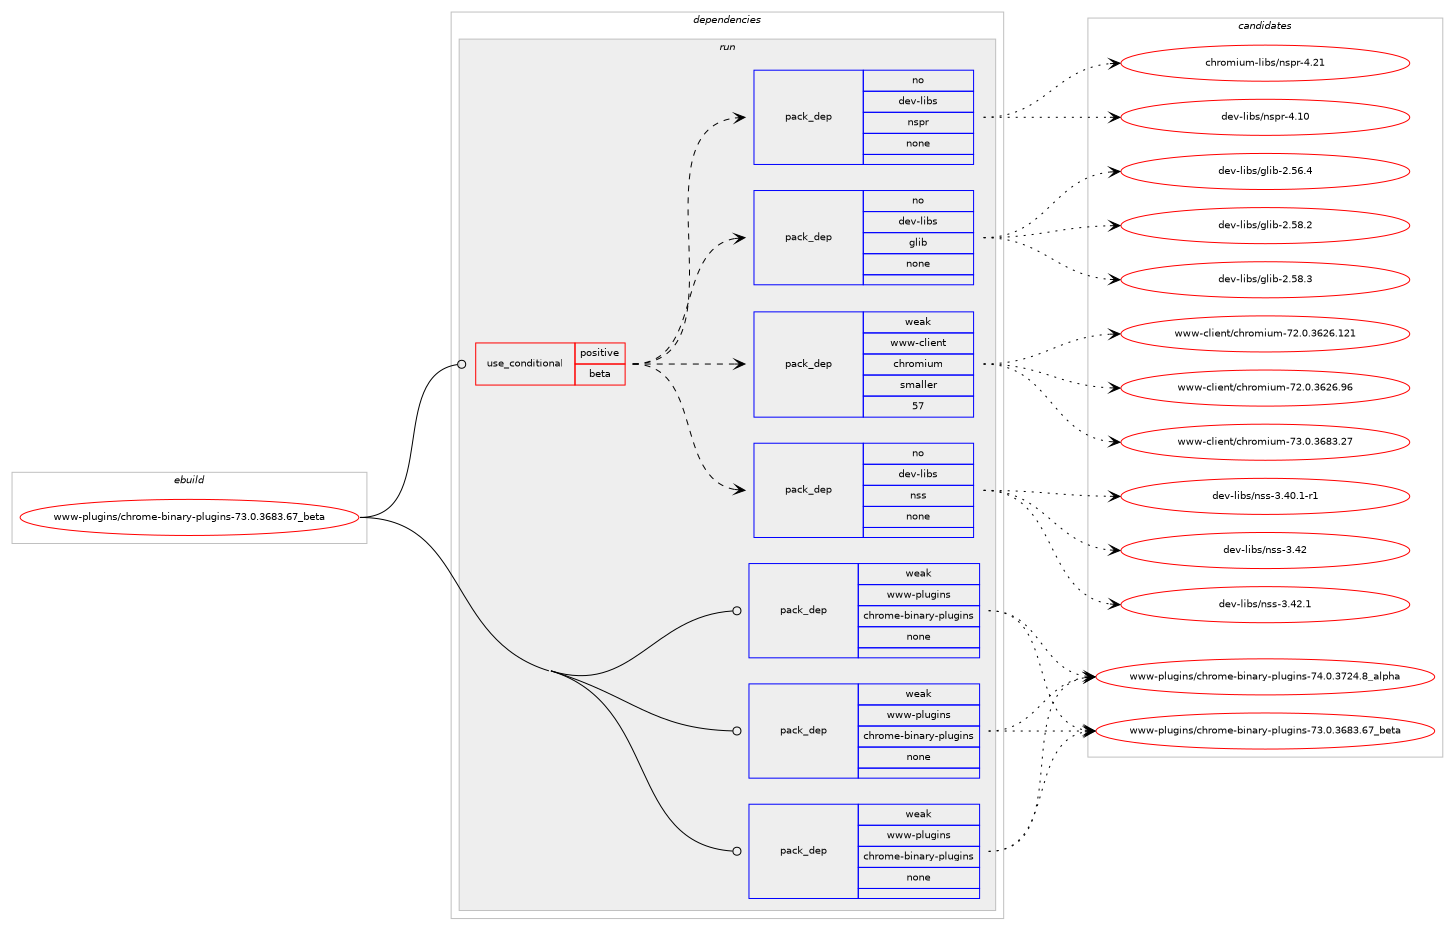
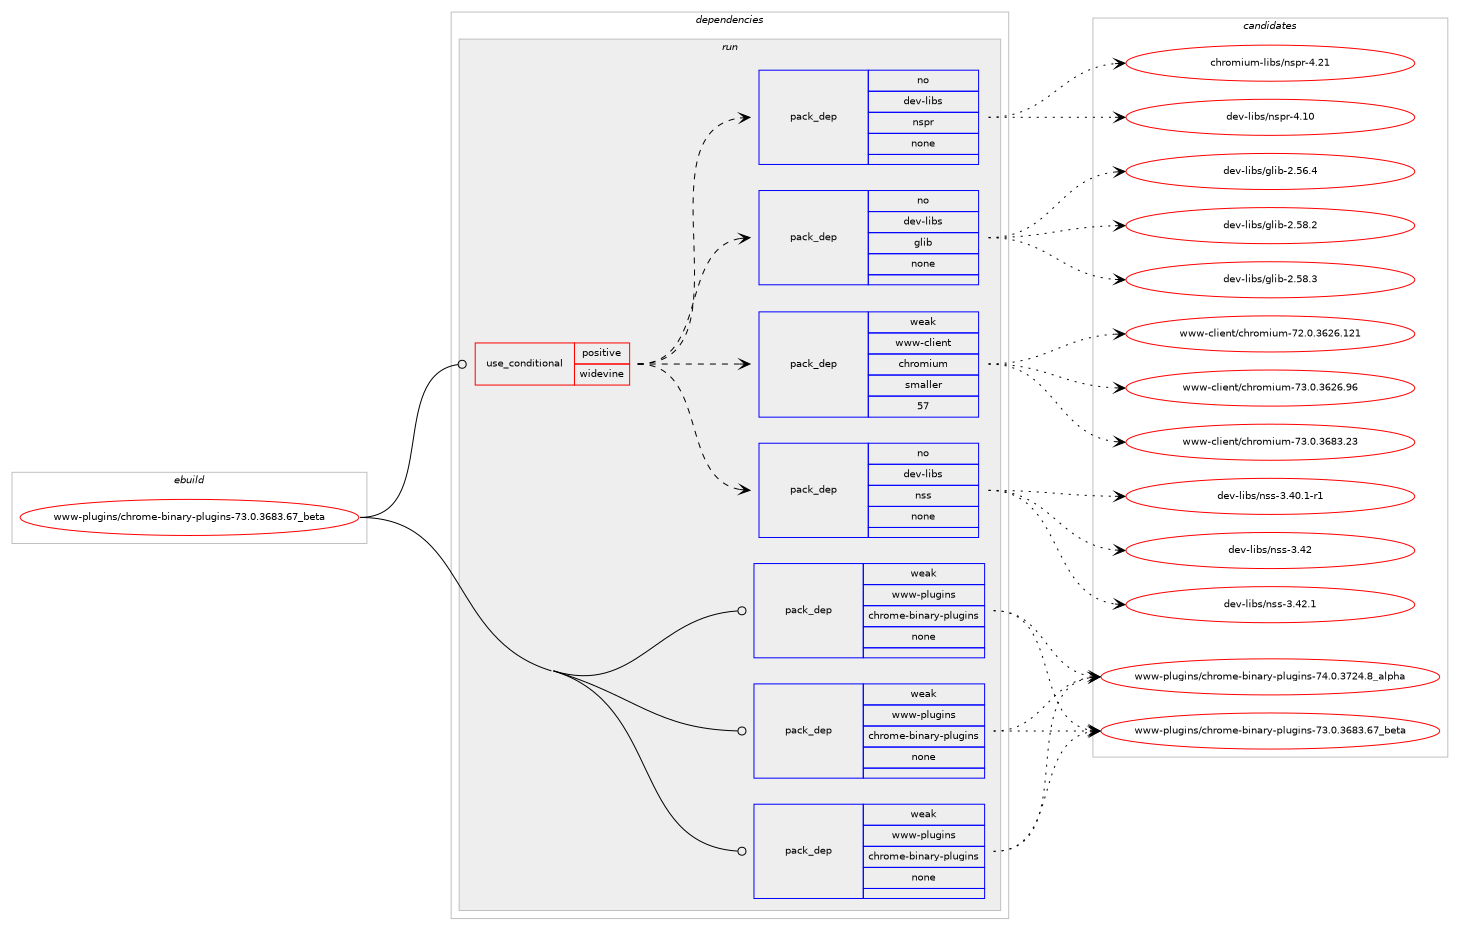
node "use_conditional": text "beta" -> "widevine"
node "www-client/chromium-72.0.3626.96": label "www-client/chromium-72.0.3626.96" -> "www-client/chromium-73.0.3626.96"
node "www-client/chromium-73.0.3683.27": label "www-client/chromium-73.0.3683.27" -> "www-client/chromium-73.0.3683.23"
